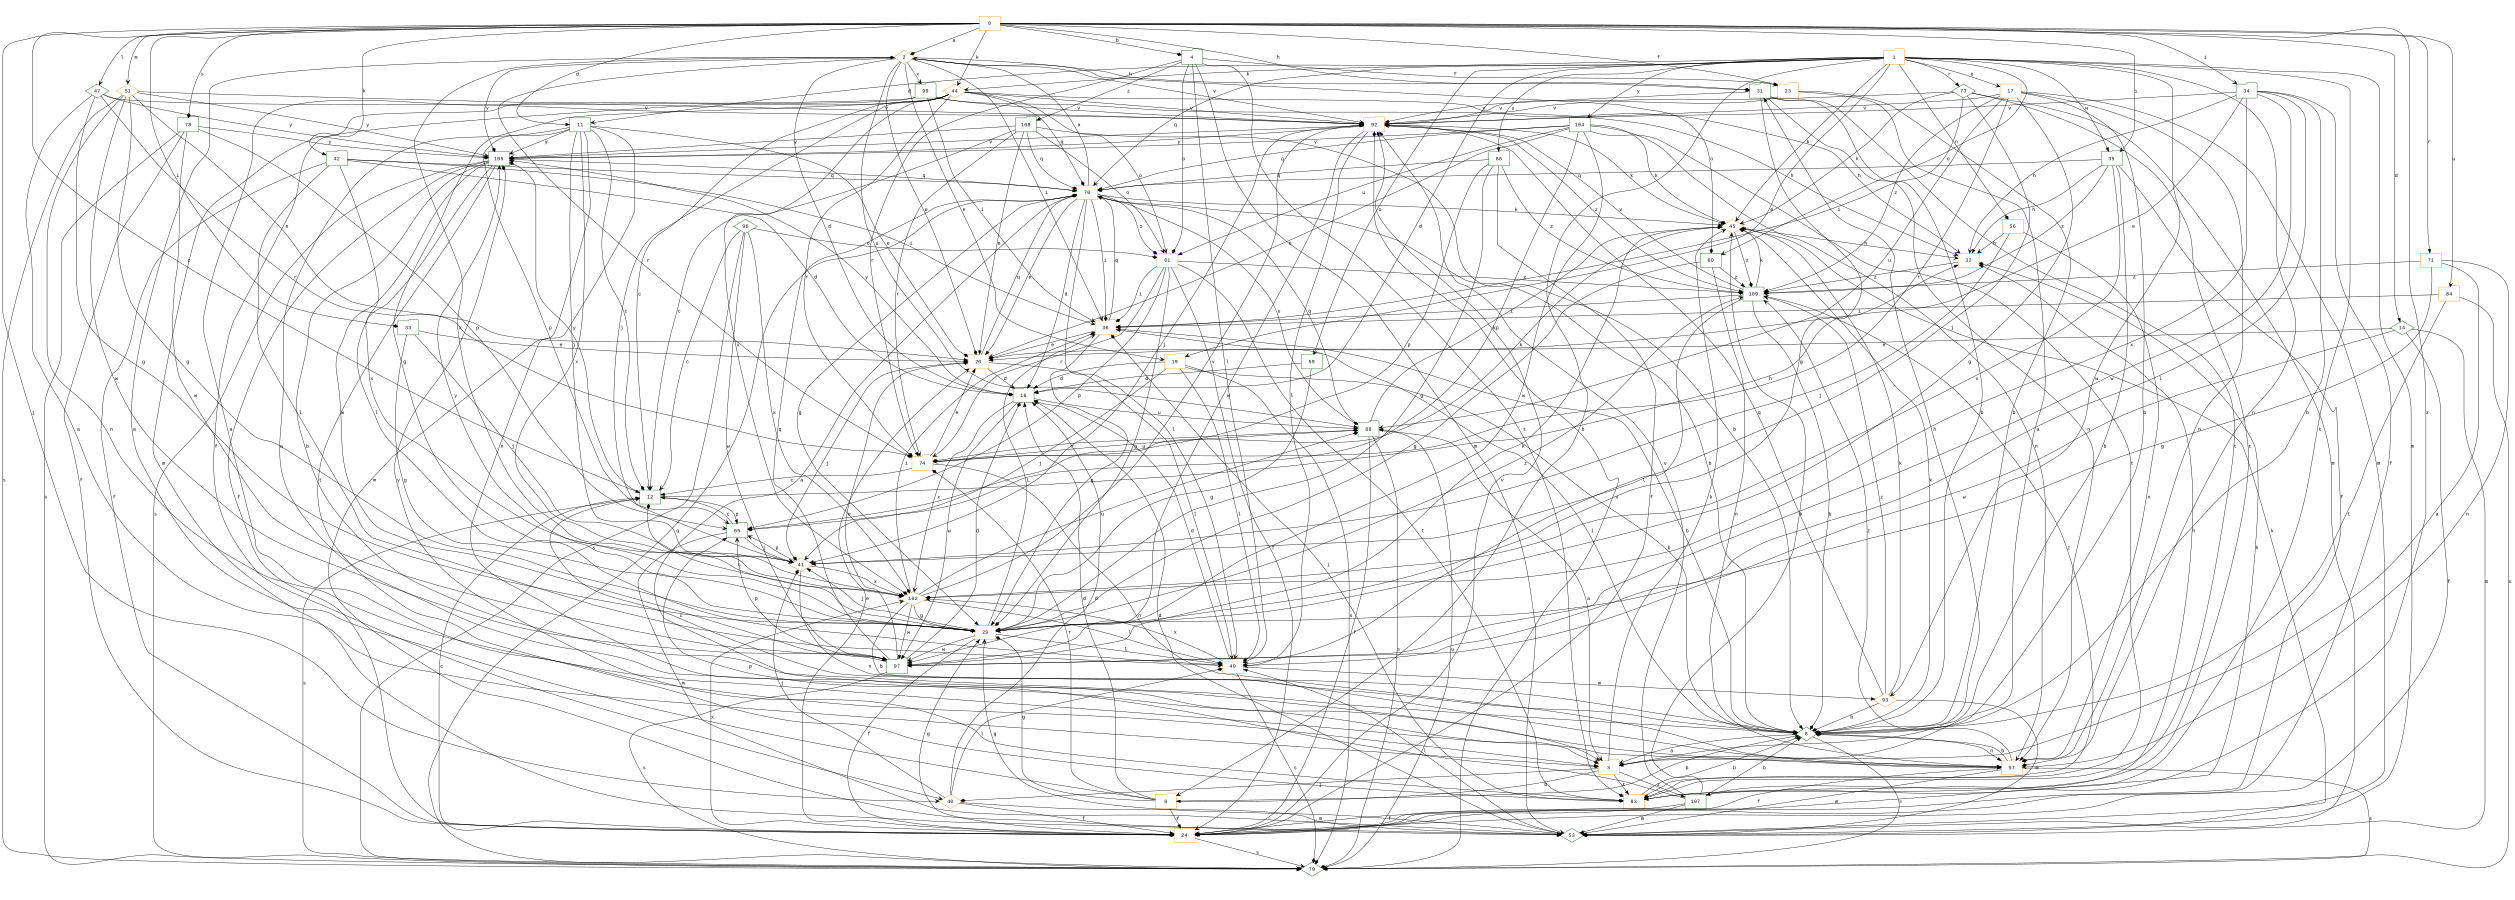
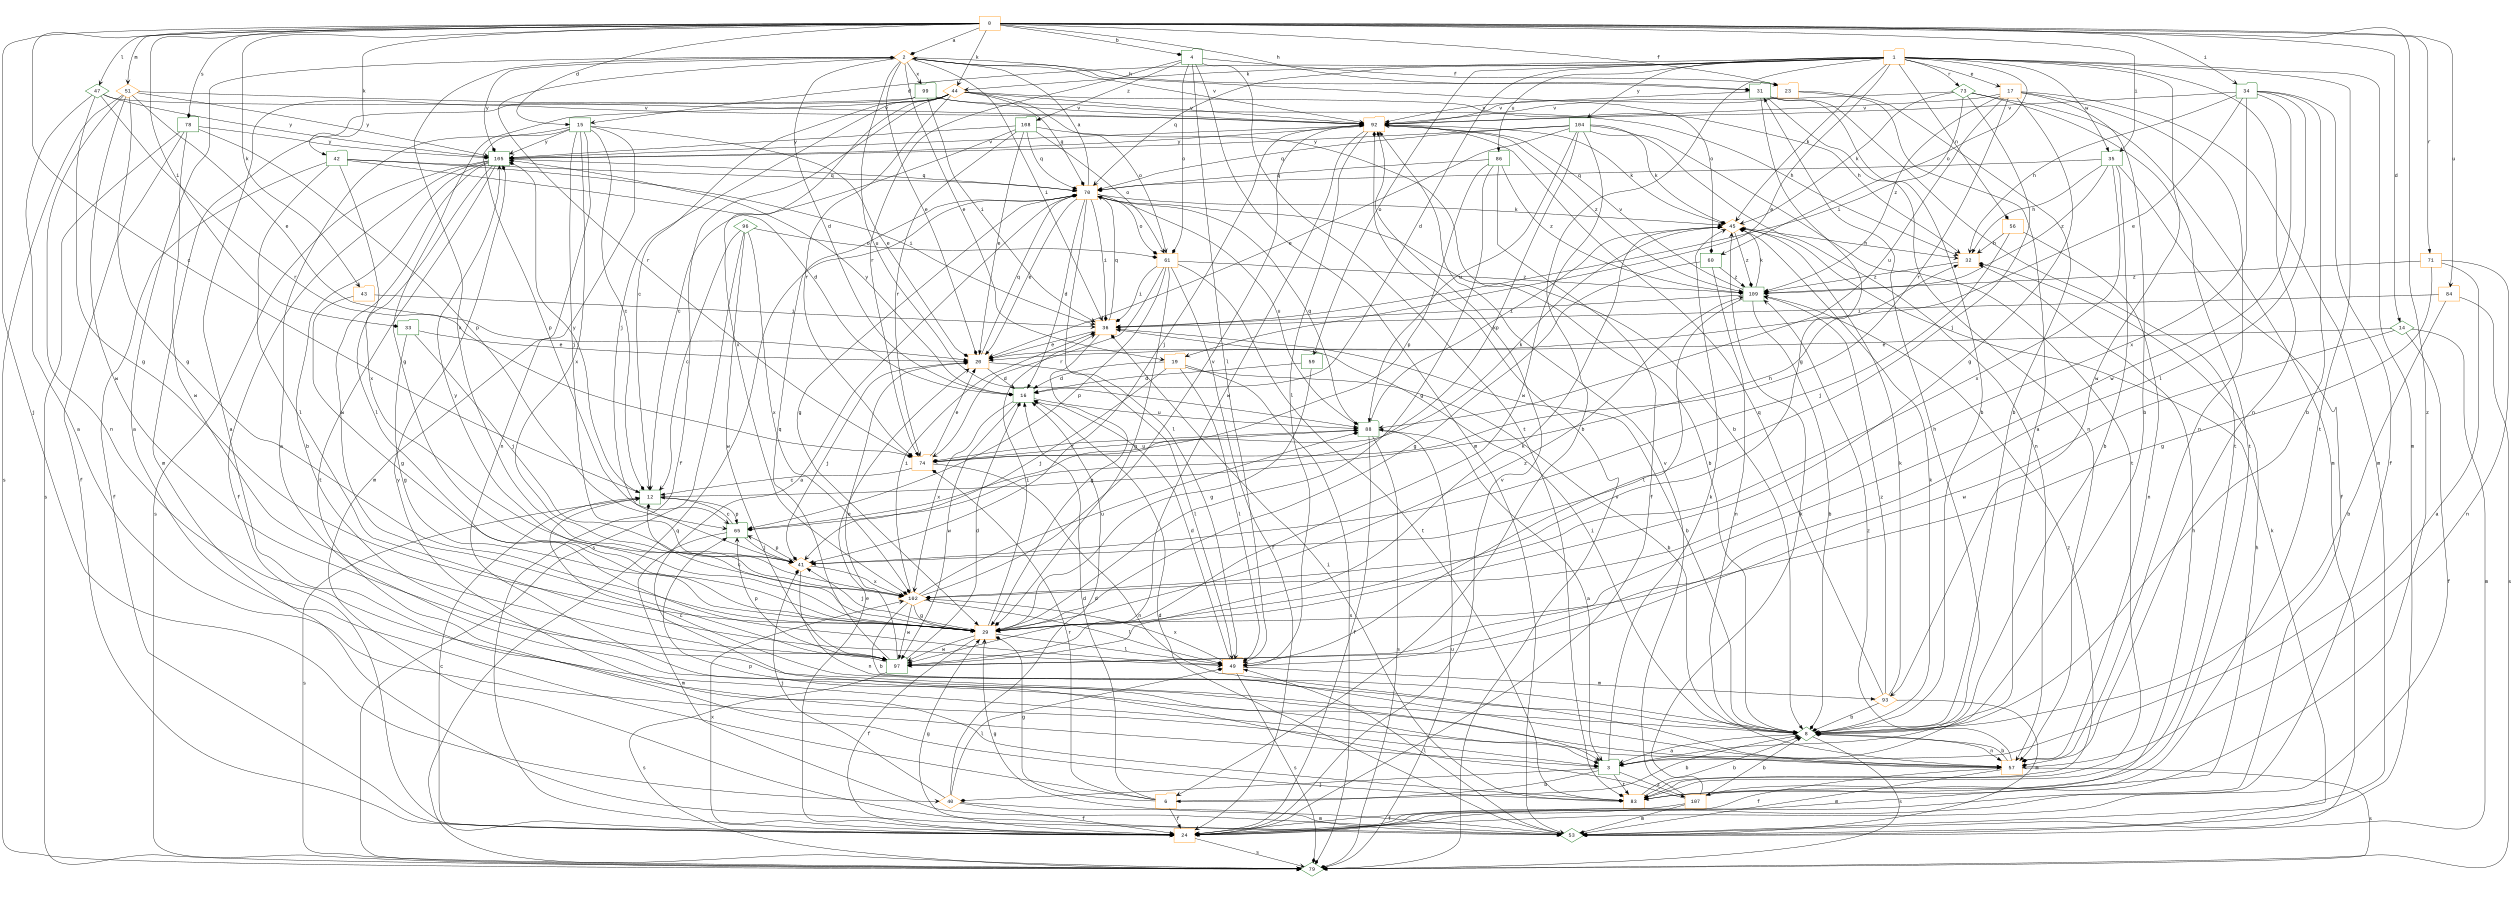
node "11": label "11" -> "15"
edge "104" -> "61": now "104" -> "88"
node "43": added
edge "44" -> "40": now "44" -> "24"
edge "84" -> "8": label "t" -> "b"
node "3": color darkorange -> darkgreen
node "107": color darkgreen -> darkorange
